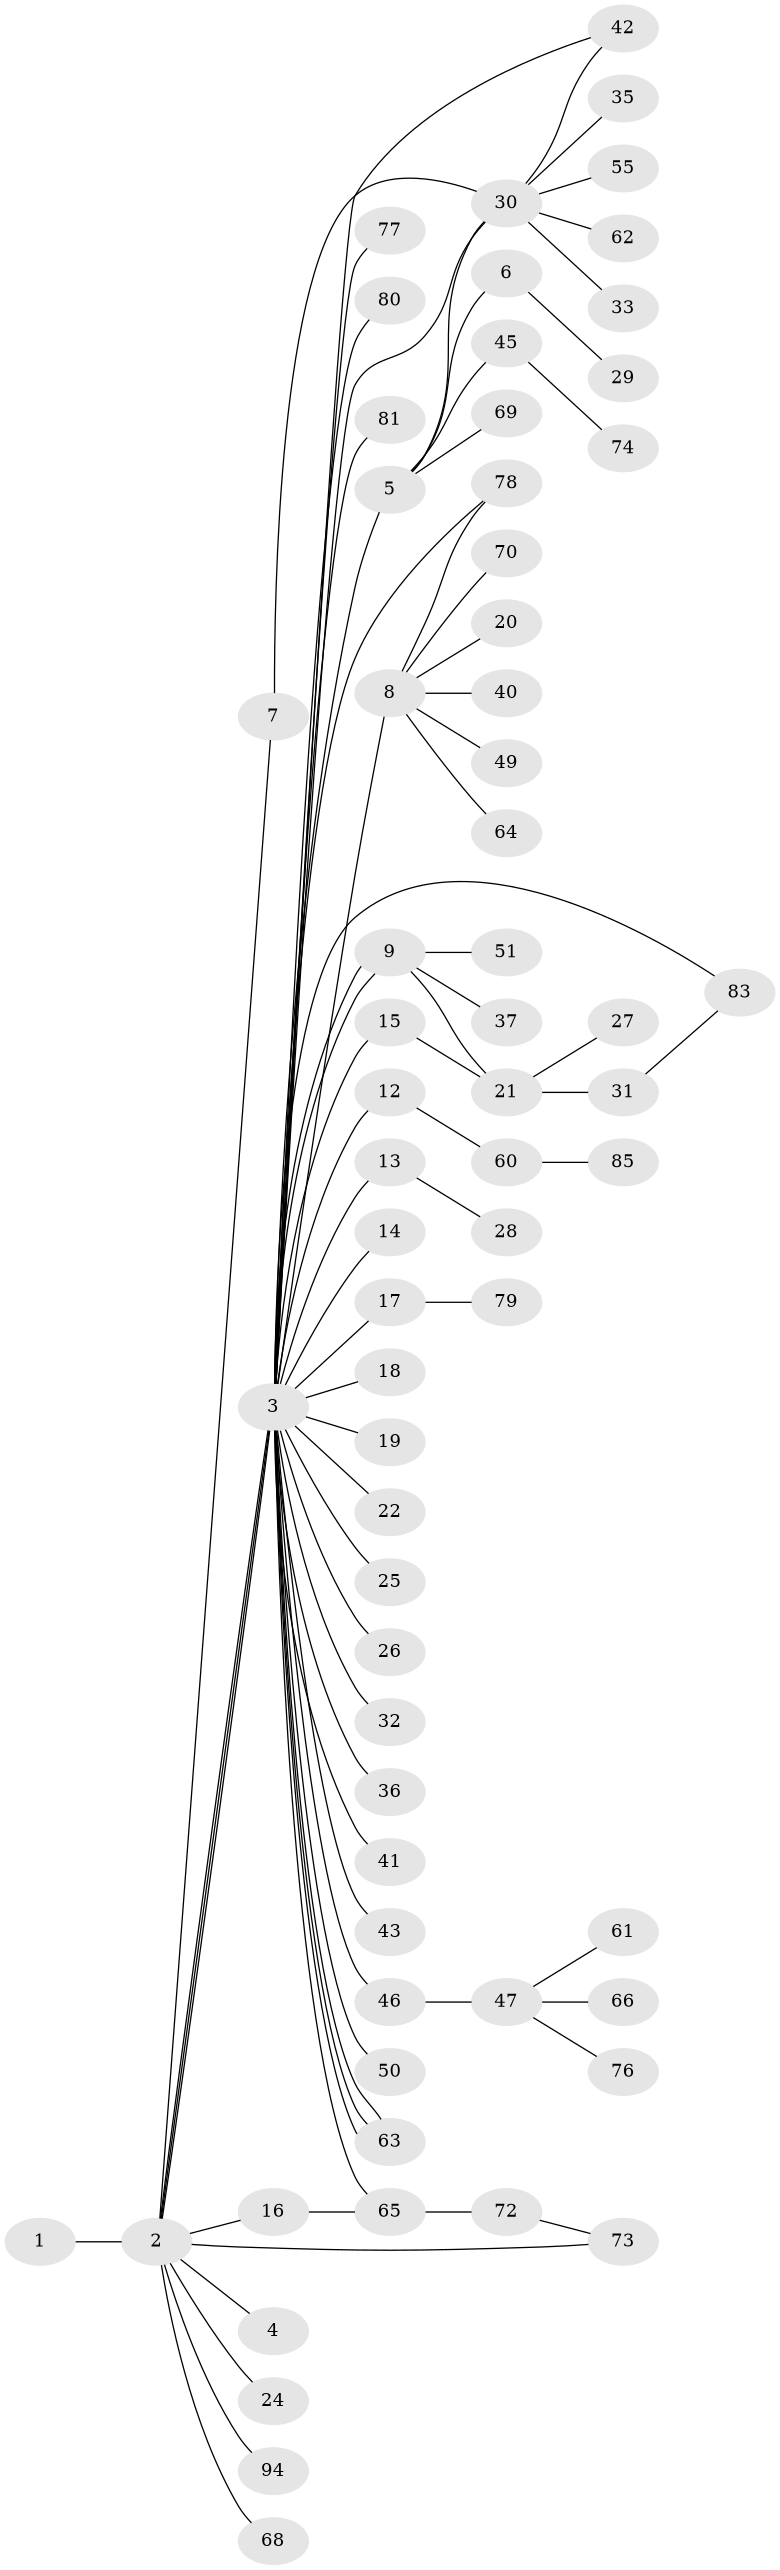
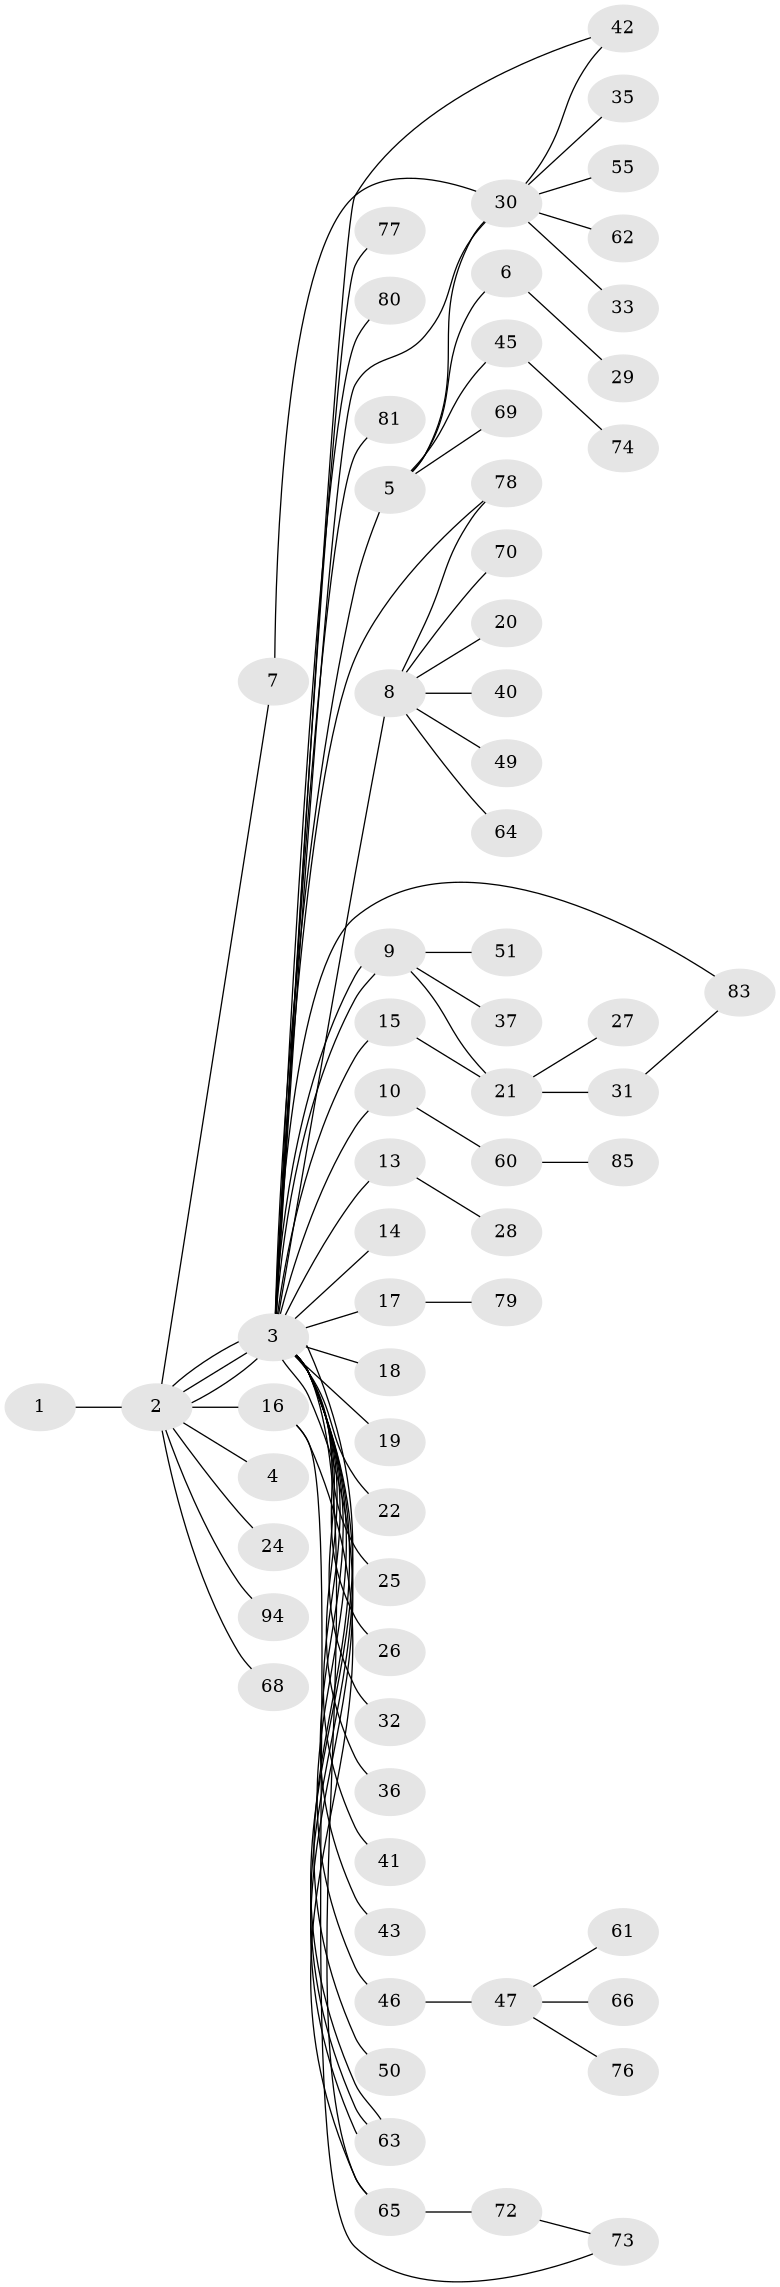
node "12": label "12" -> "10"
edge "2" -- "73": now "16" -- "73"
